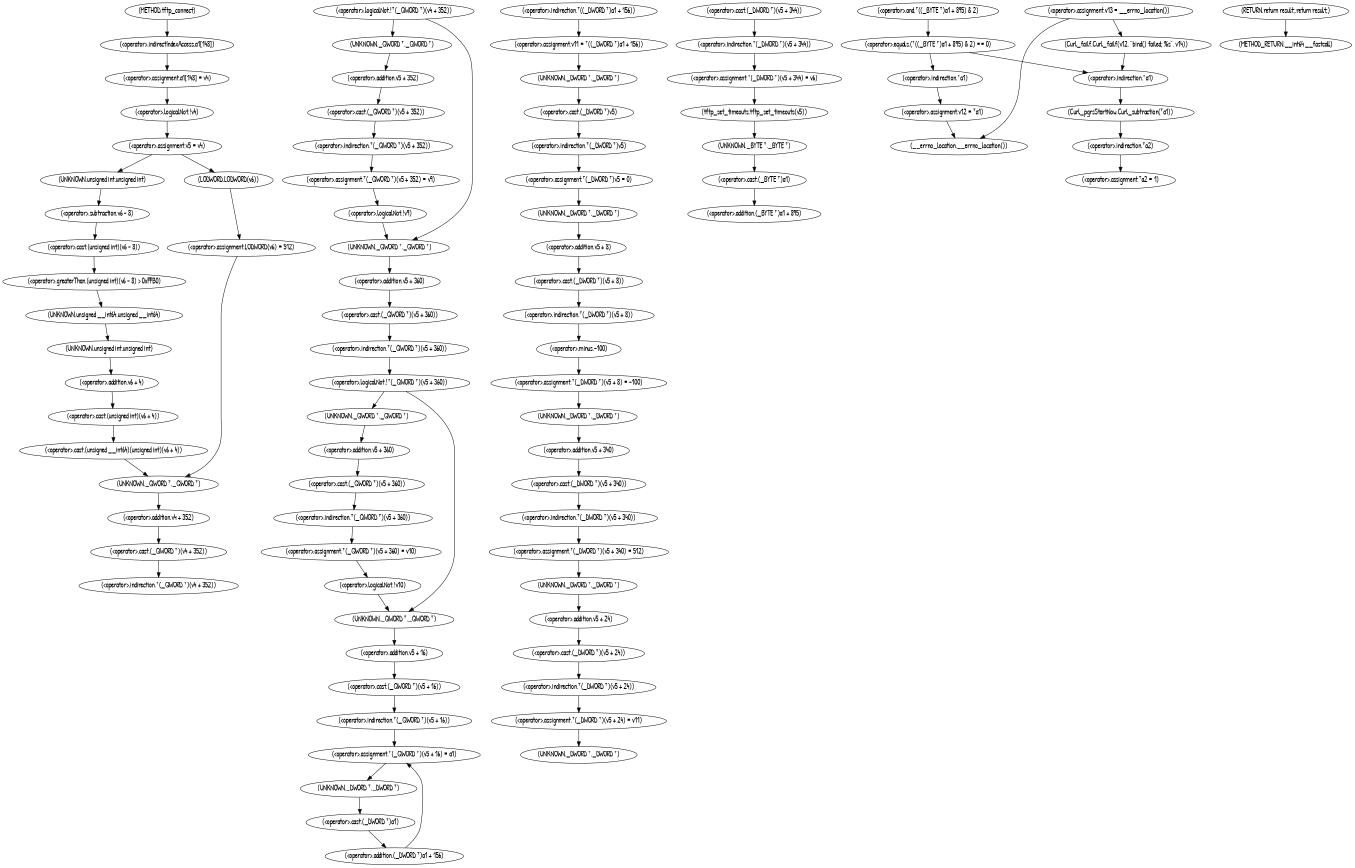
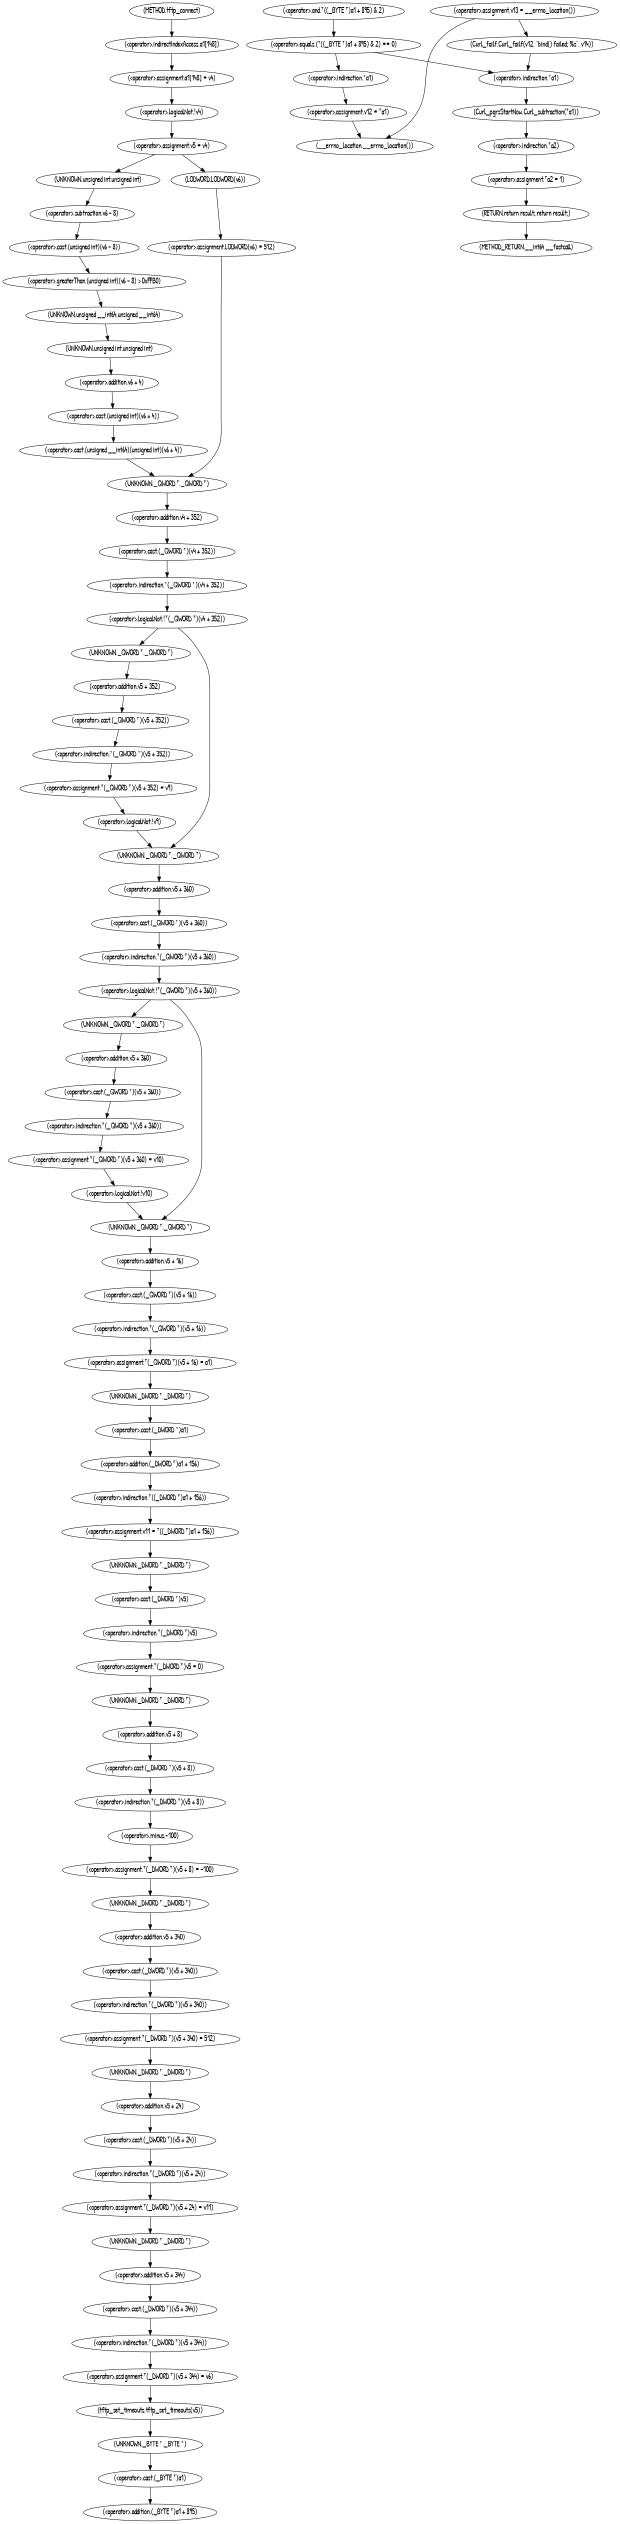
edge "(<operator>.assignment,*a2 = 1)" -> "(RETURN,return result;,return result;)": added
edge "(<operator>.indirection,*(_QWORD *)(v4 + 352))" -> "(<operator>.logicalNot,!*(_QWORD *)(v4 + 352))": added
edge "(<operator>.addition,(_DWORD *)a1 + 156)" -> "(<operator>.assignment,*(_QWORD *)(v5 + 16) = a1)": now "(<operator>.addition,(_DWORD *)a1 + 156)" -> "(<operator>.indirection,*((_DWORD *)a1 + 156))"
node "(<operator>.addition,v5 + 344)": added
